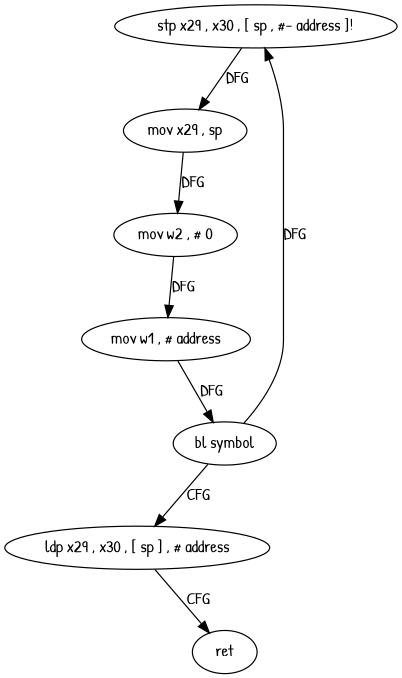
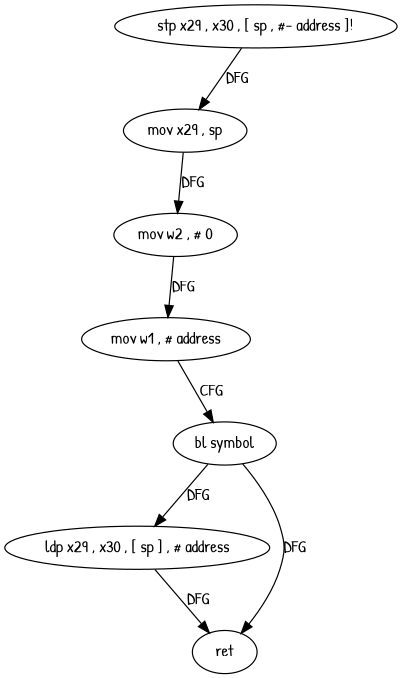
edge "bl symbol" -> "stp x29 , x30 , [ sp , #- address ]!": now "bl symbol" -> "ret"
edge "mov w1 , # address" -> "bl symbol": label "DFG" -> "CFG"
edge "bl symbol" -> "ldp x29 , x30 , [ sp ] , # address": label "CFG" -> "DFG"
edge "ldp x29 , x30 , [ sp ] , # address" -> "ret": label "CFG" -> "DFG"
